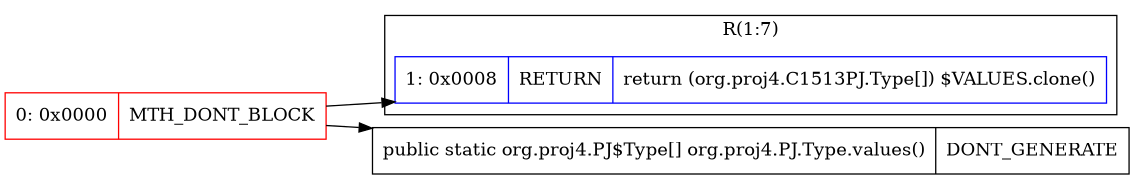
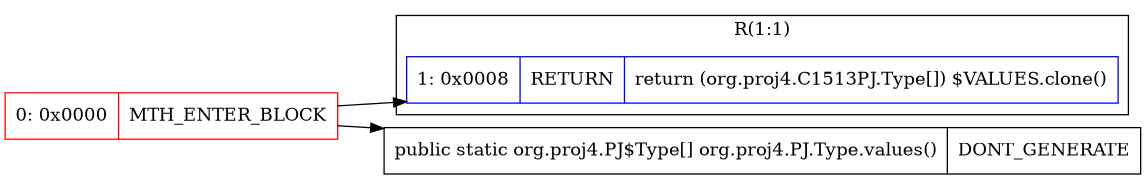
cluster "R(1:7)": label "R(1:7)" -> "R(1:1)"
node "0: 0x0000": text "MTH_DONT_BLOCK" -> "MTH_ENTER_BLOCK"
